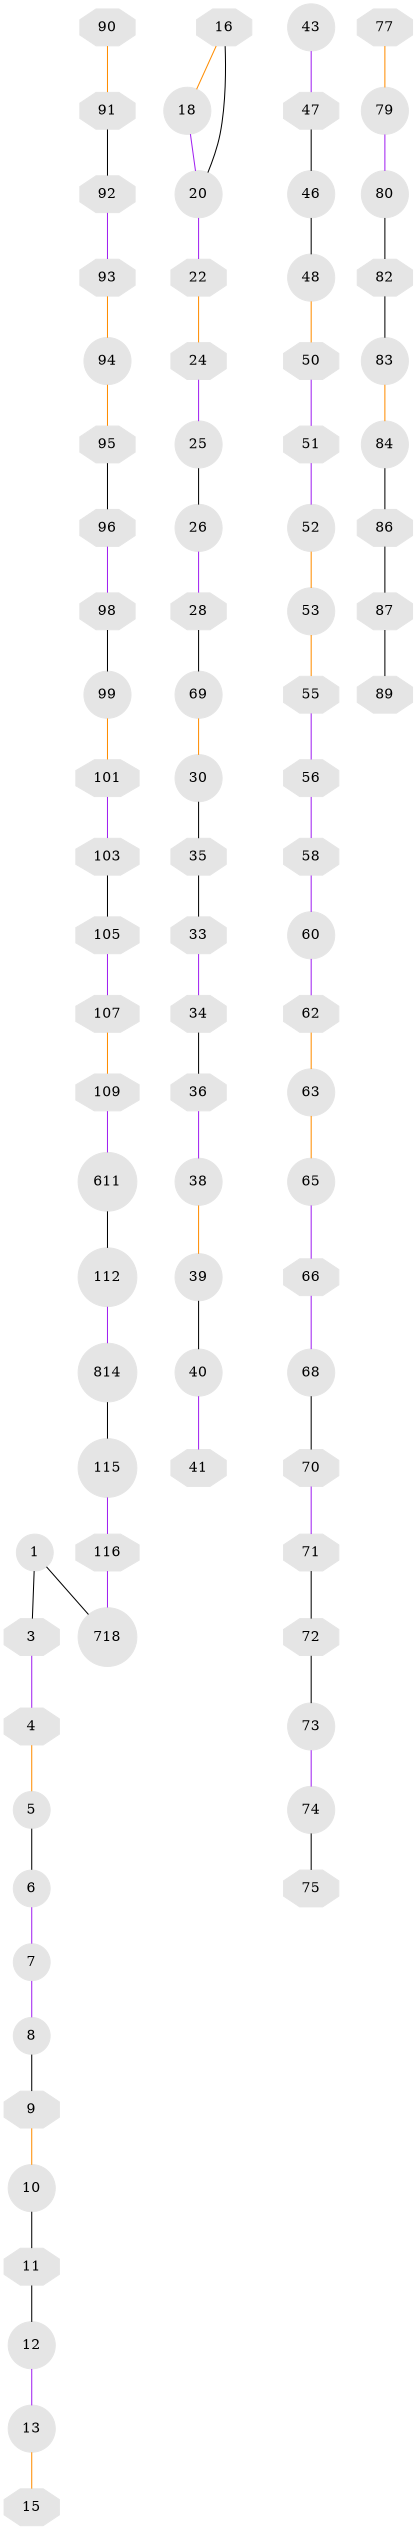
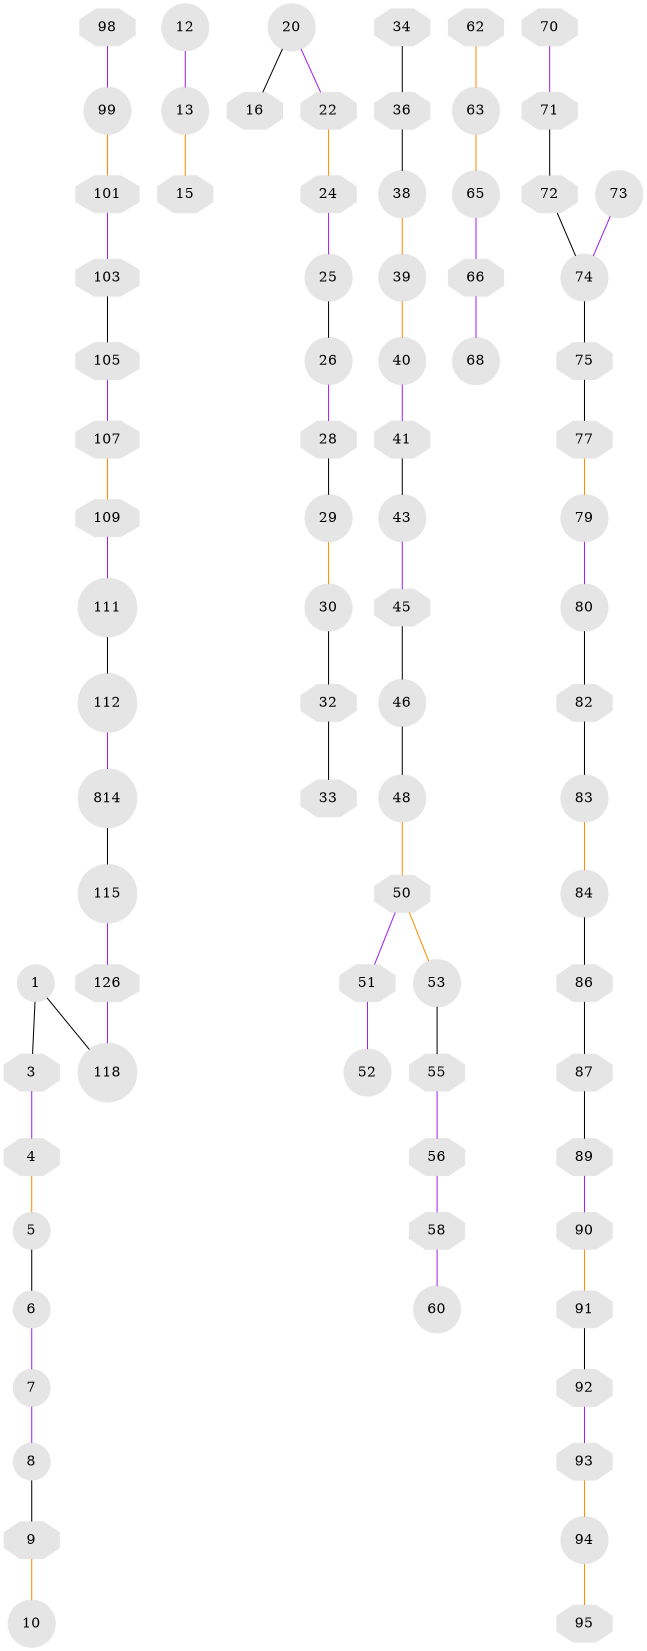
node "18": removed
node "47": label "47" -> "45"
edge "75" -- "77": added
edge "41" -- "43": added
node "96": removed
edge "52" -- "53": now "50" -- "53"
edge "98" -- "99": color black -> purple
edge "53" -- "55": color darkorange -> black
node "69": label "69" -> "29"
node "35": label "35" -> "32"
edge "33" -- "34": removed
edge "60" -- "62": removed
edge "36" -- "38": color purple -> black
node "611": label "611" -> "111"
edge "89" -- "90": added
edge "39" -- "40": color black -> darkorange
edge "68" -- "70": removed
node "116": label "116" -> "126"
node "718": label "718" -> "118"
edge "72" -- "73": now "72" -- "74"
node "11": removed
